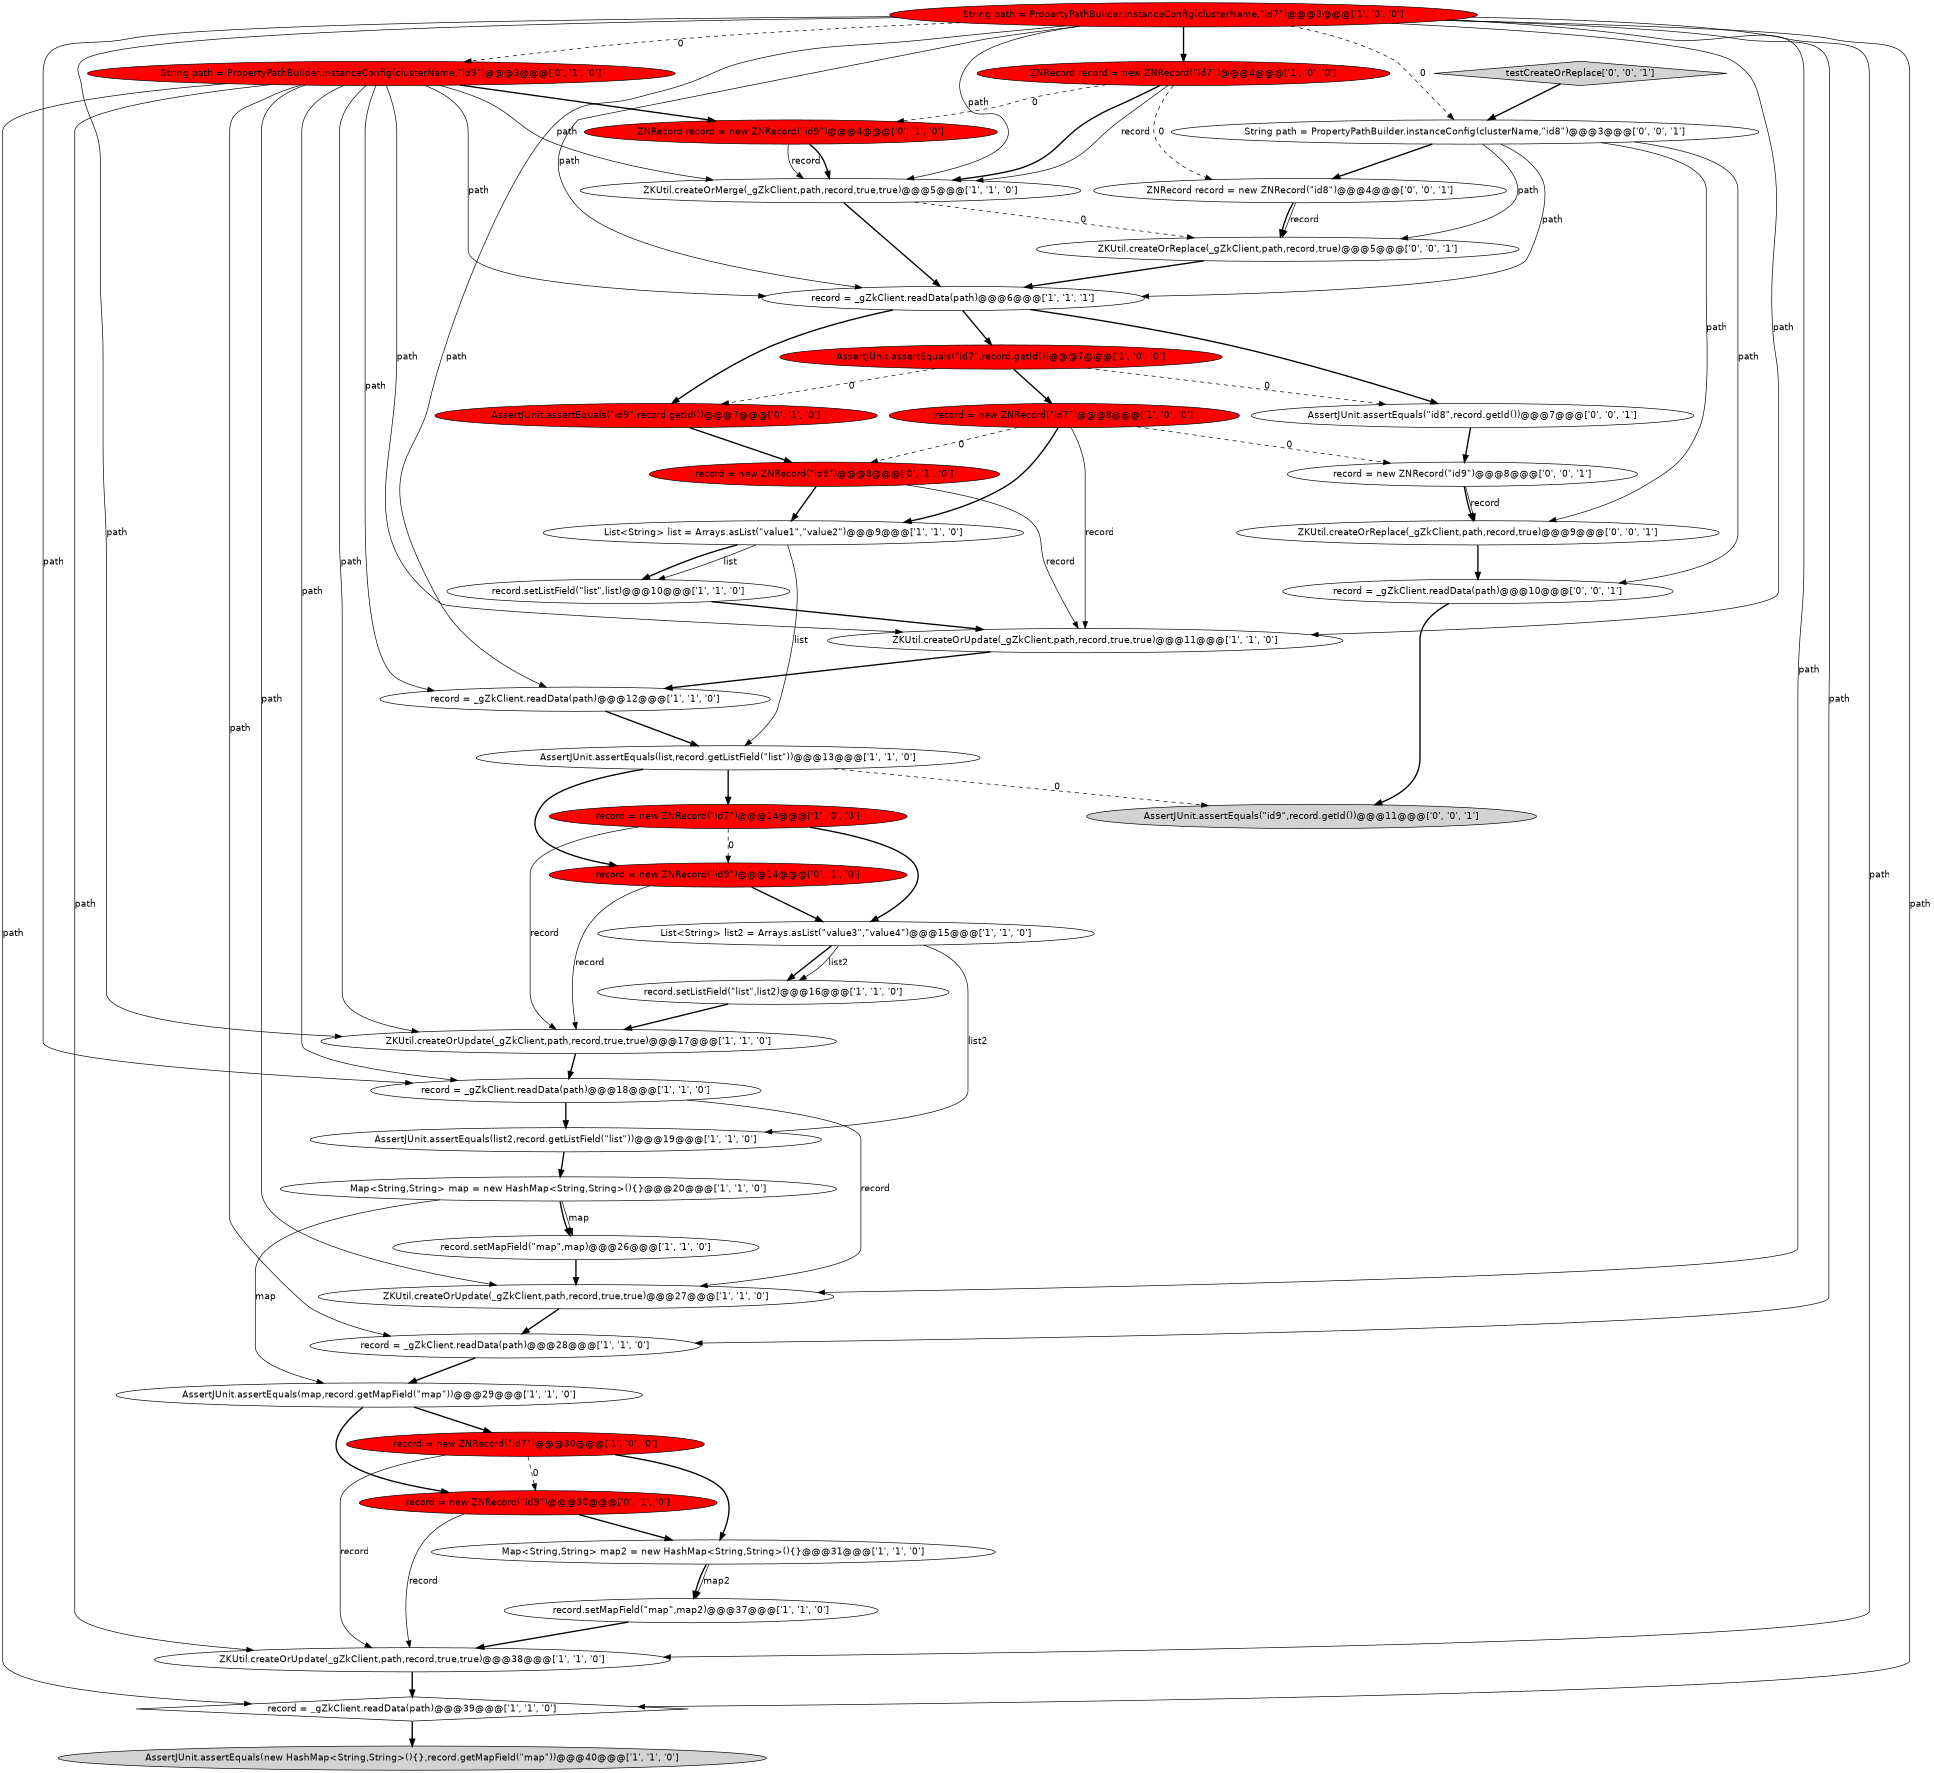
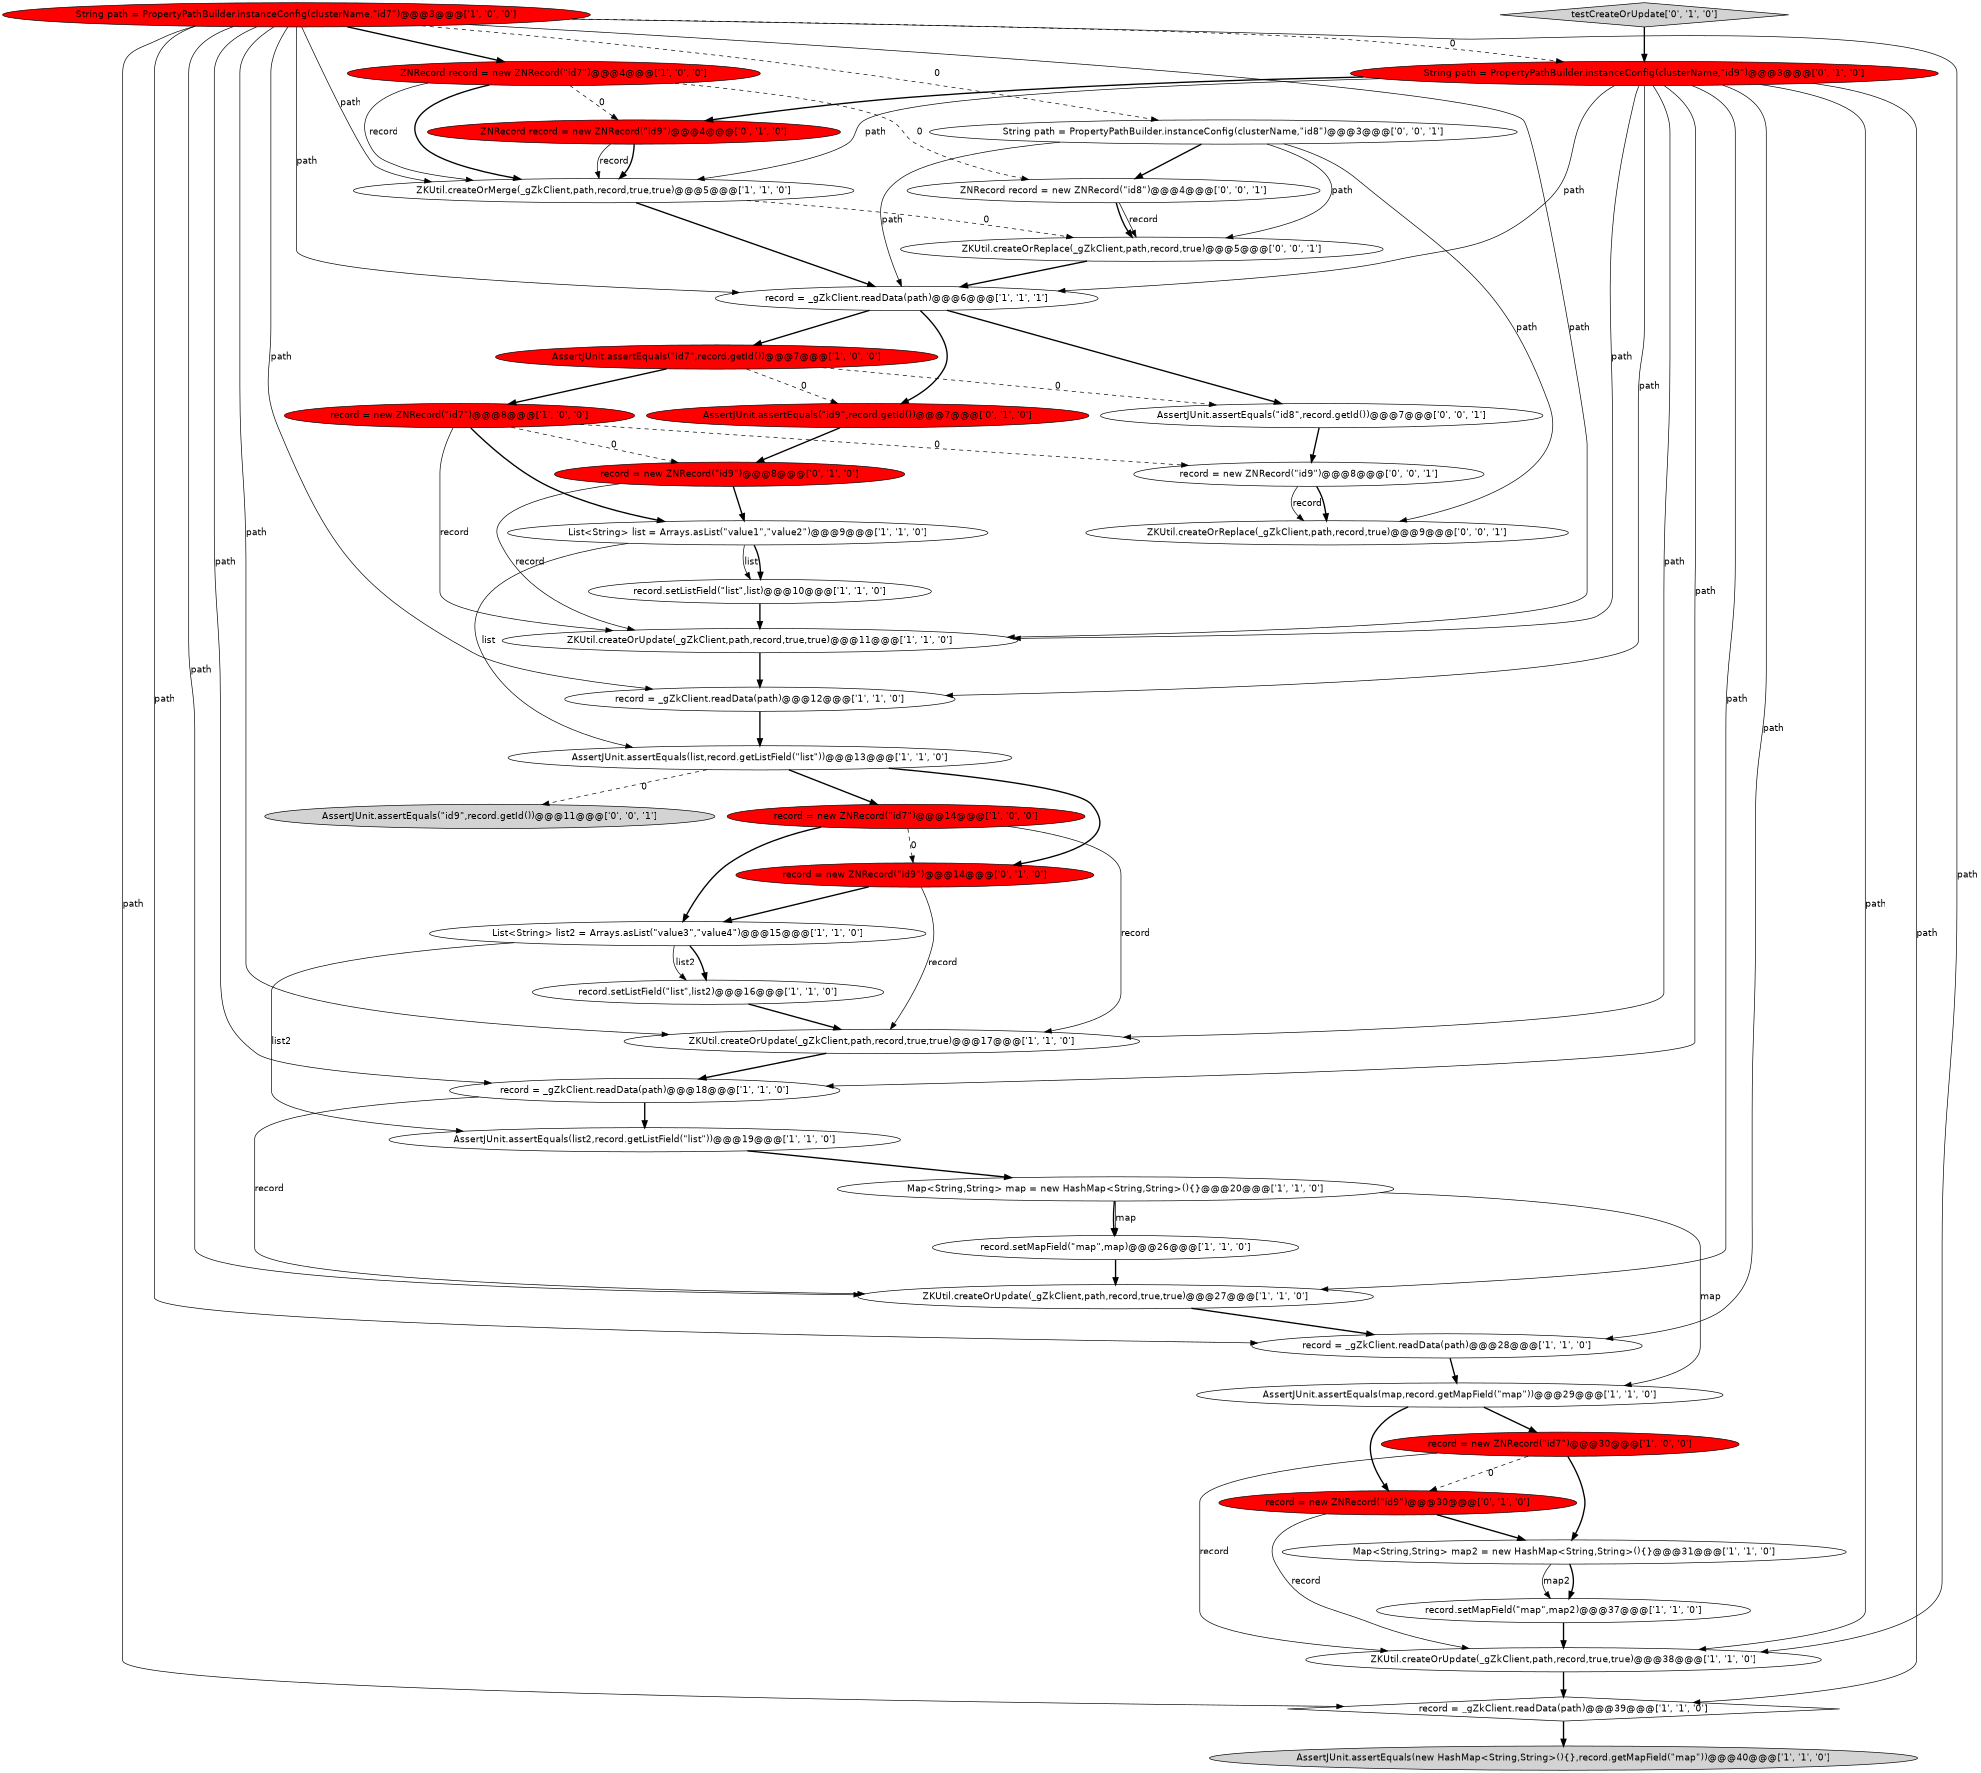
node "testCreateOrUpdate['0', '1', '0']": added
node "testCreateOrReplace['0', '0', '1']": removed
node "record = _gZkClient.readData(path)@@@10@@@['0', '0', '1']": removed
